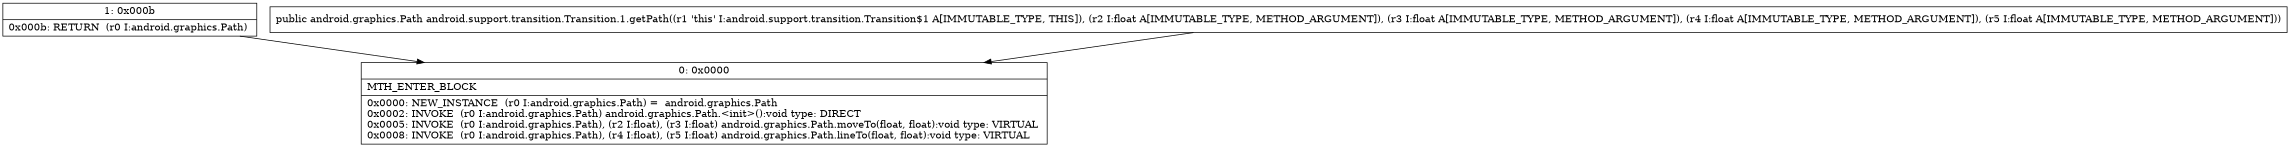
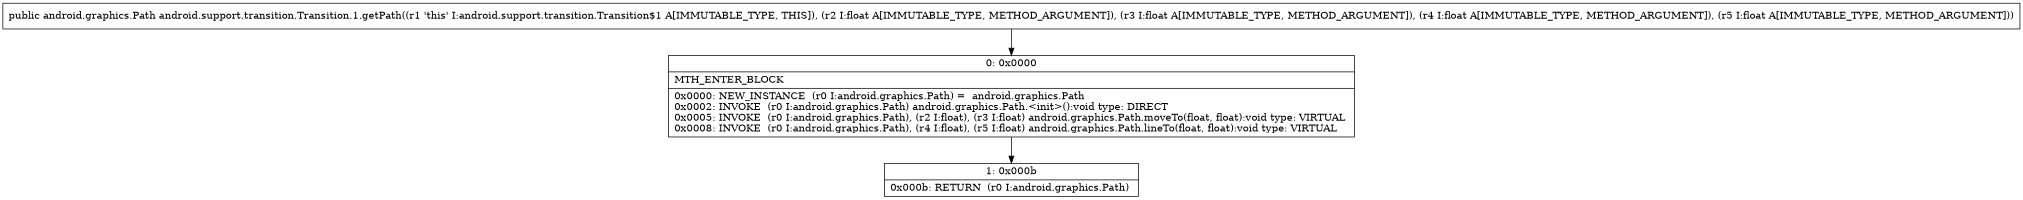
edge "1: 0x000b" -> "0: 0x0000": reversed
